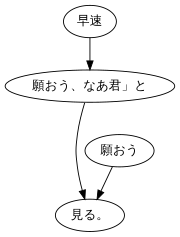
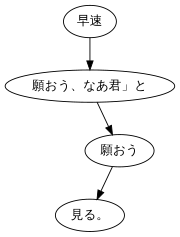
edge "願おう、なあ君」と" -> "見る。": now "願おう、なあ君」と" -> "願おう"
